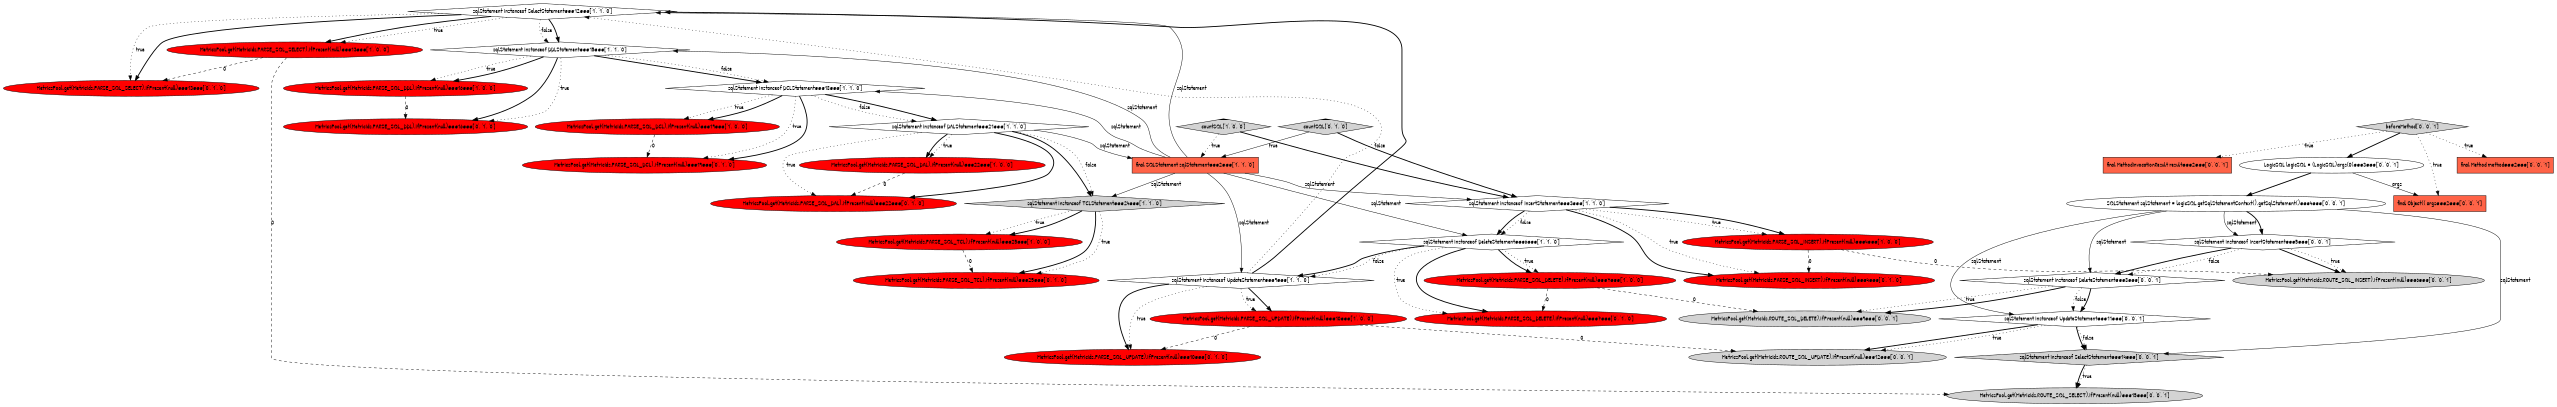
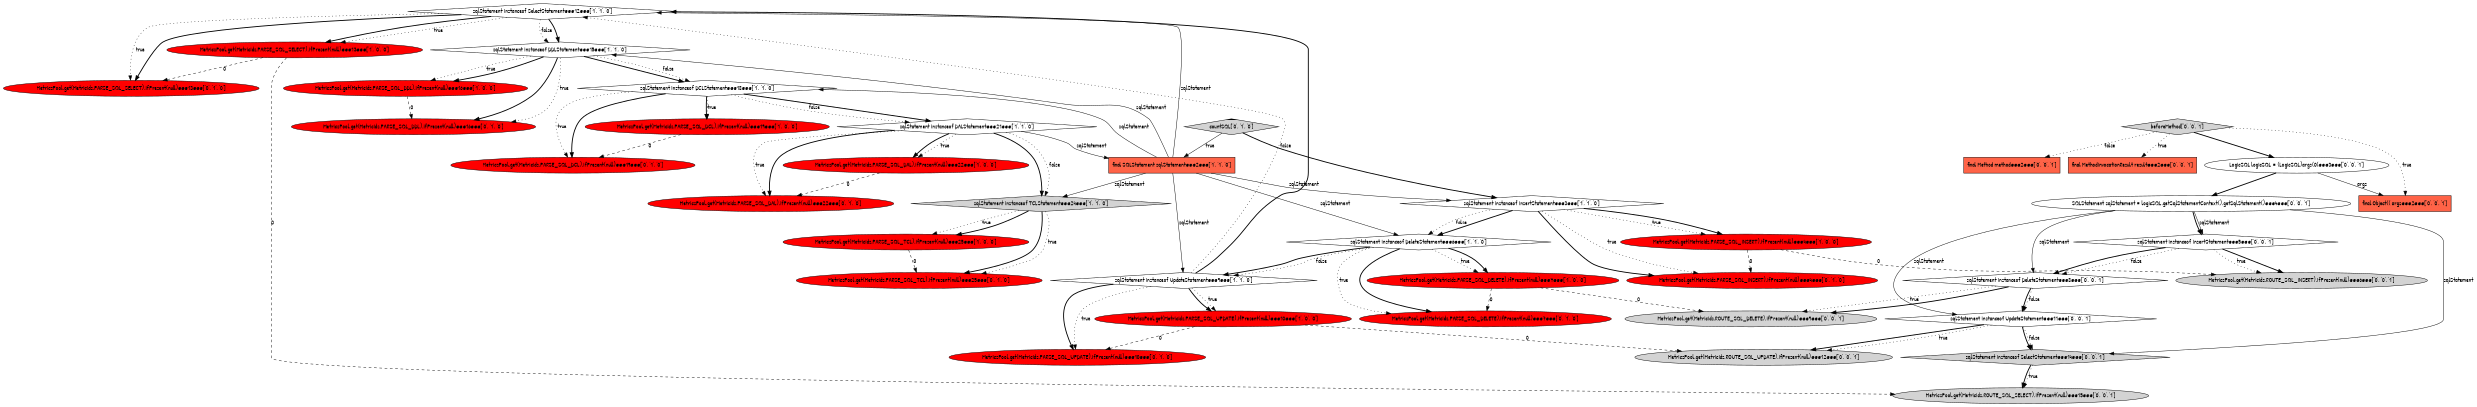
node "countSQL['1', '0', '0']": removed
edge "beforeMethod['0', '0', '1']" -> "final Method method@@@2@@@['0', '0', '1']": label "true" -> "false"
